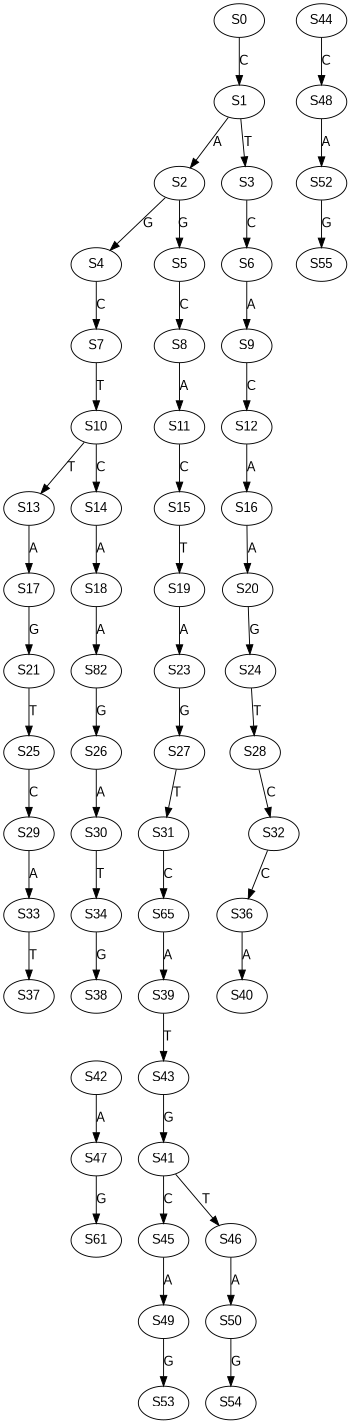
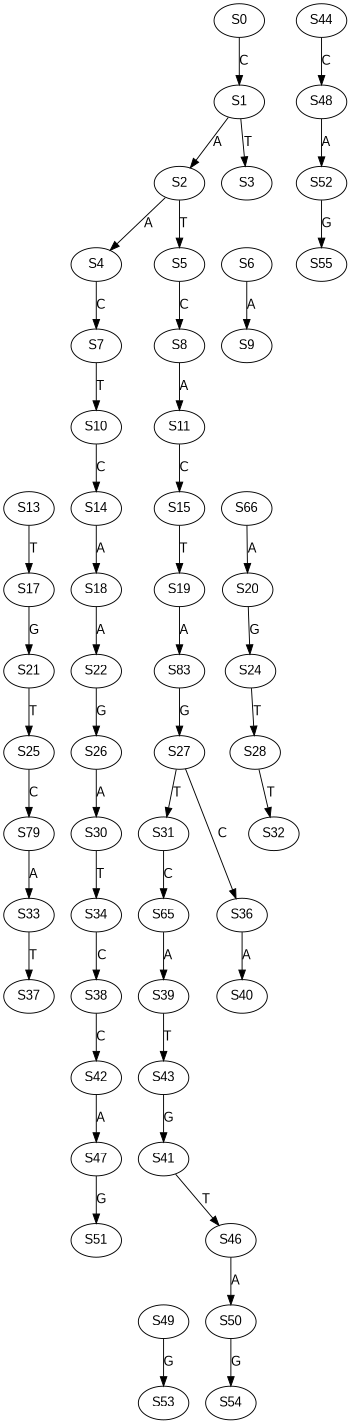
edge "S3" -> "S6": removed, label "C"
edge "S2" -> "S4": label "G" -> "A"
edge "S2" -> "S5": label "G" -> "T"
node "S12": removed
edge "S10" -> "S13": removed, label "T"
node "S16": label "S16" -> "S66"
edge "S13" -> "S17": label "A" -> "T"
node "S82": label "S82" -> "S22"
node "S23": label "S23" -> "S83"
edge "S28" -> "S32": label "C" -> "T"
node "S29": label "S29" -> "S79"
edge "S32" -> "S36": now "S27" -> "S36"
edge "S34" -> "S38": label "G" -> "C"
edge "S38" -> "S42": added, label "C"
node "S61": label "S61" -> "S51"
node "S45": removed
